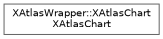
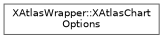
node "XAtlasWrapper::XAtlasChart XAtlasChart": label "XAtlasWrapper::XAtlasChart XAtlasChart" -> "XAtlasWrapper::XAtlasChart Options"
